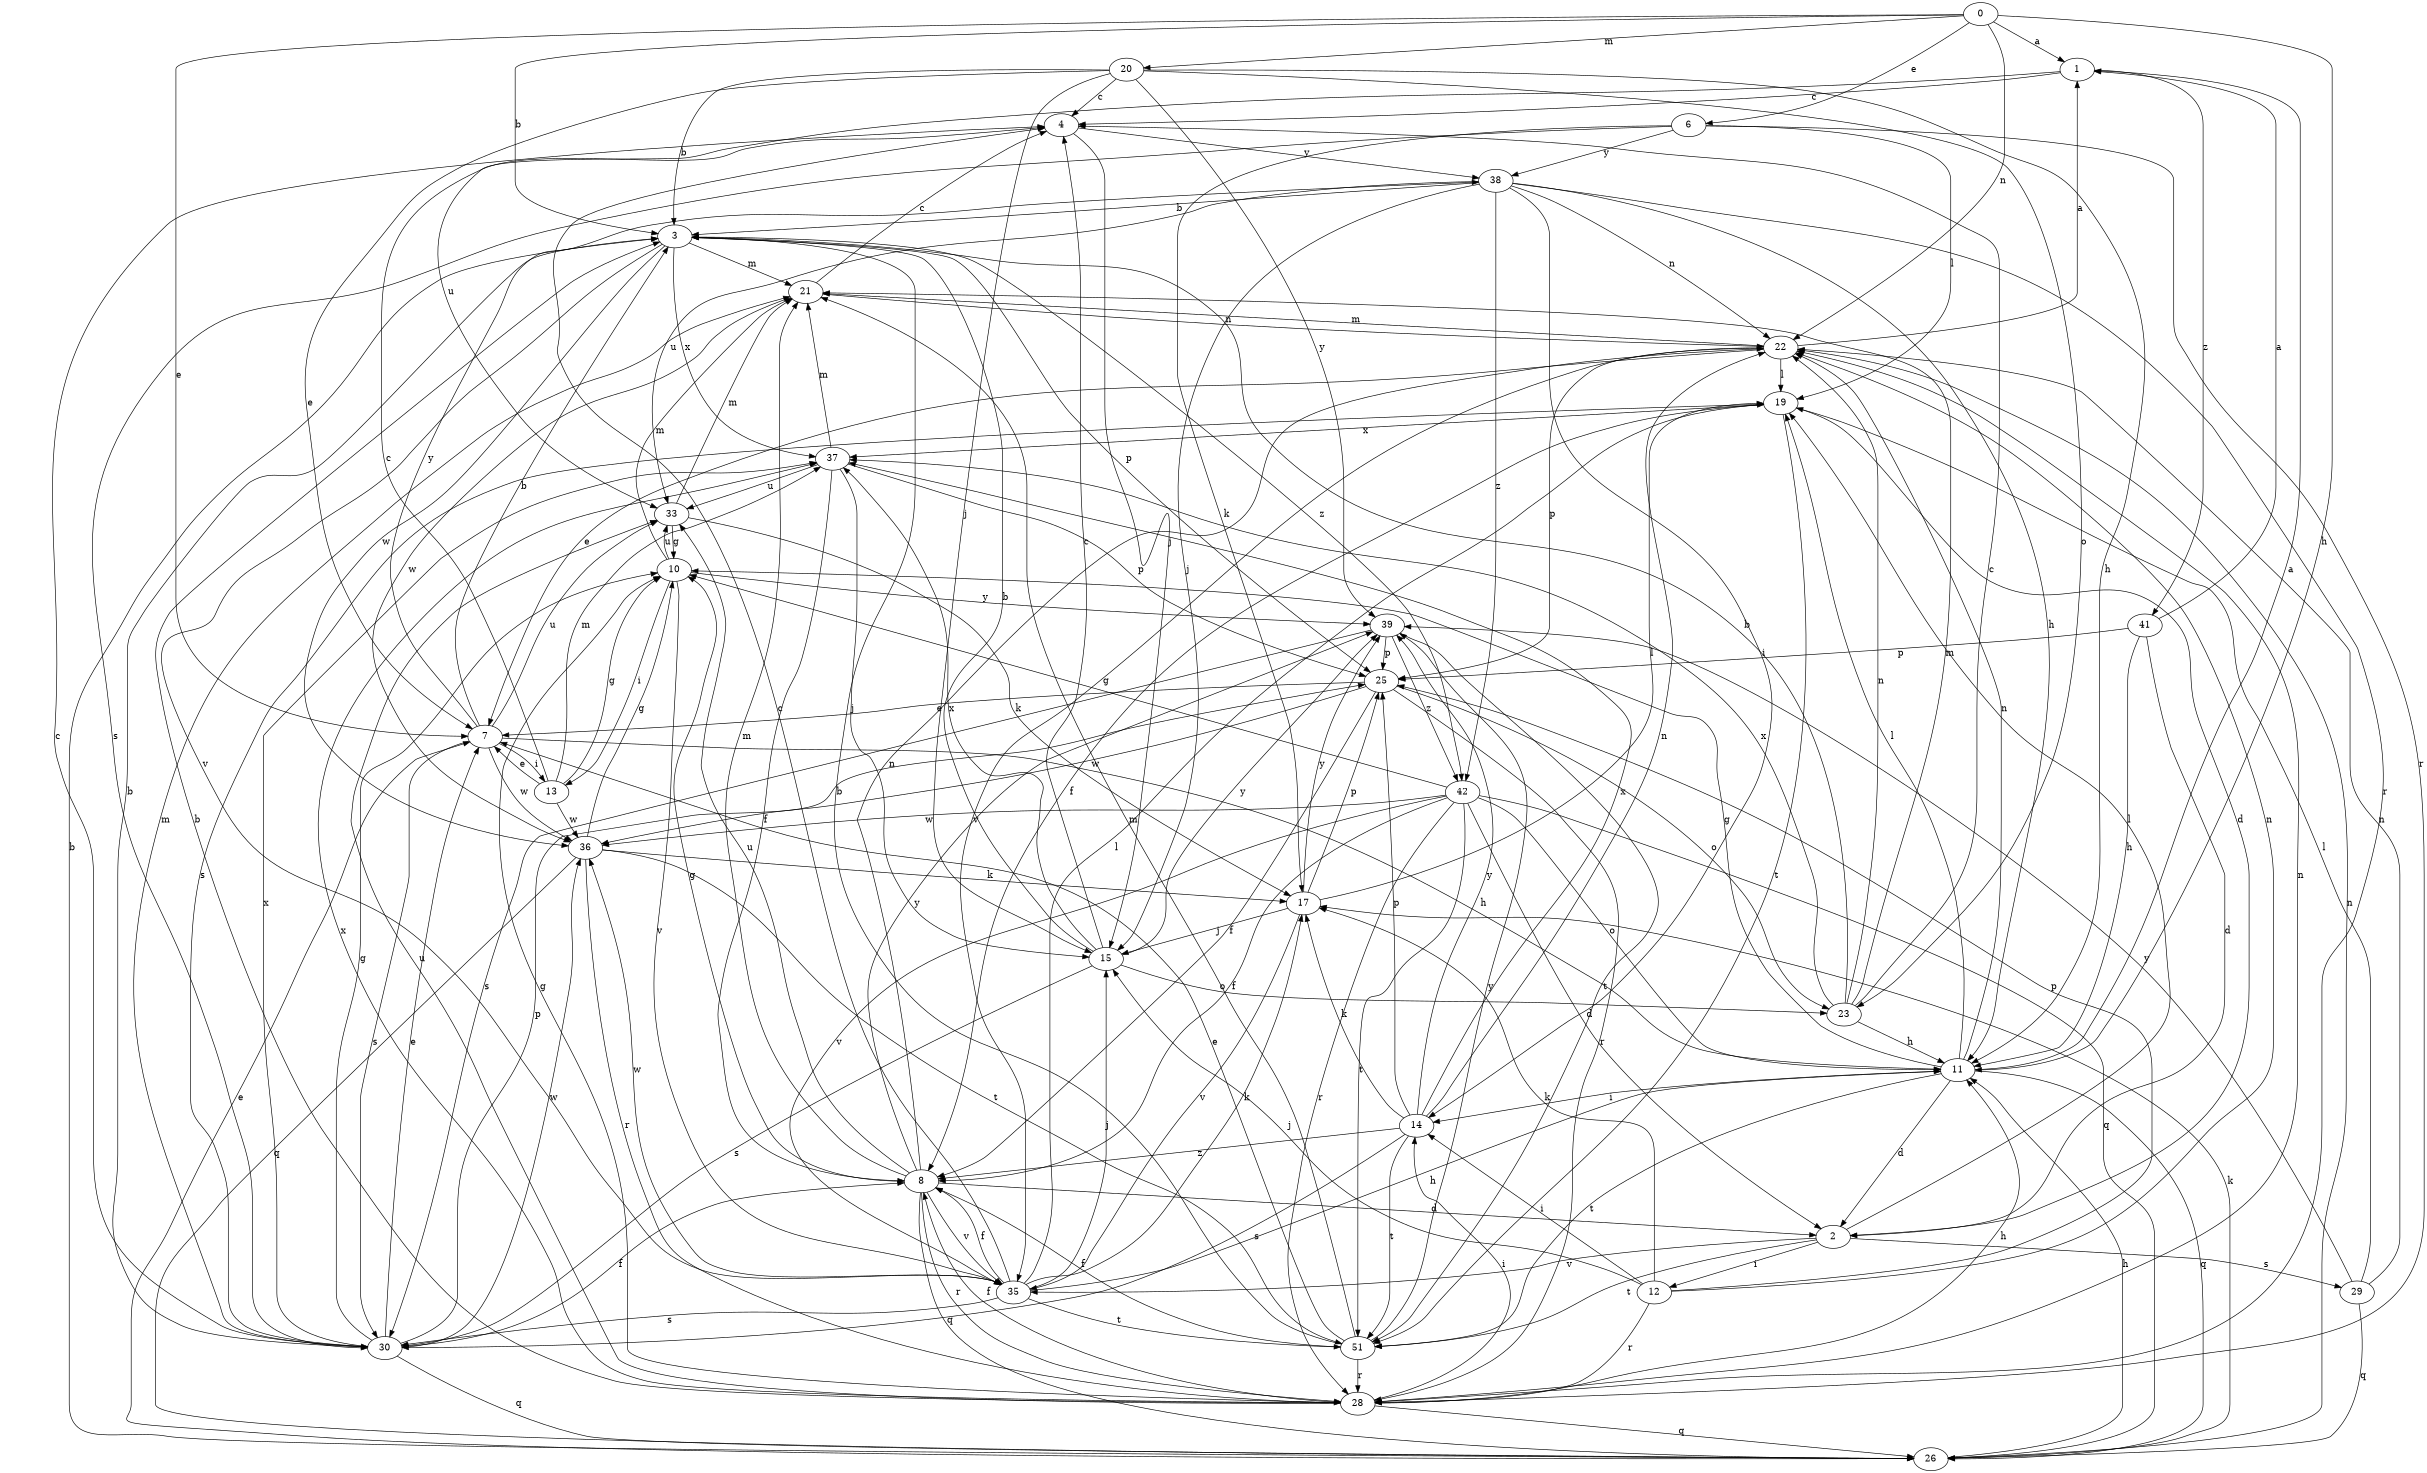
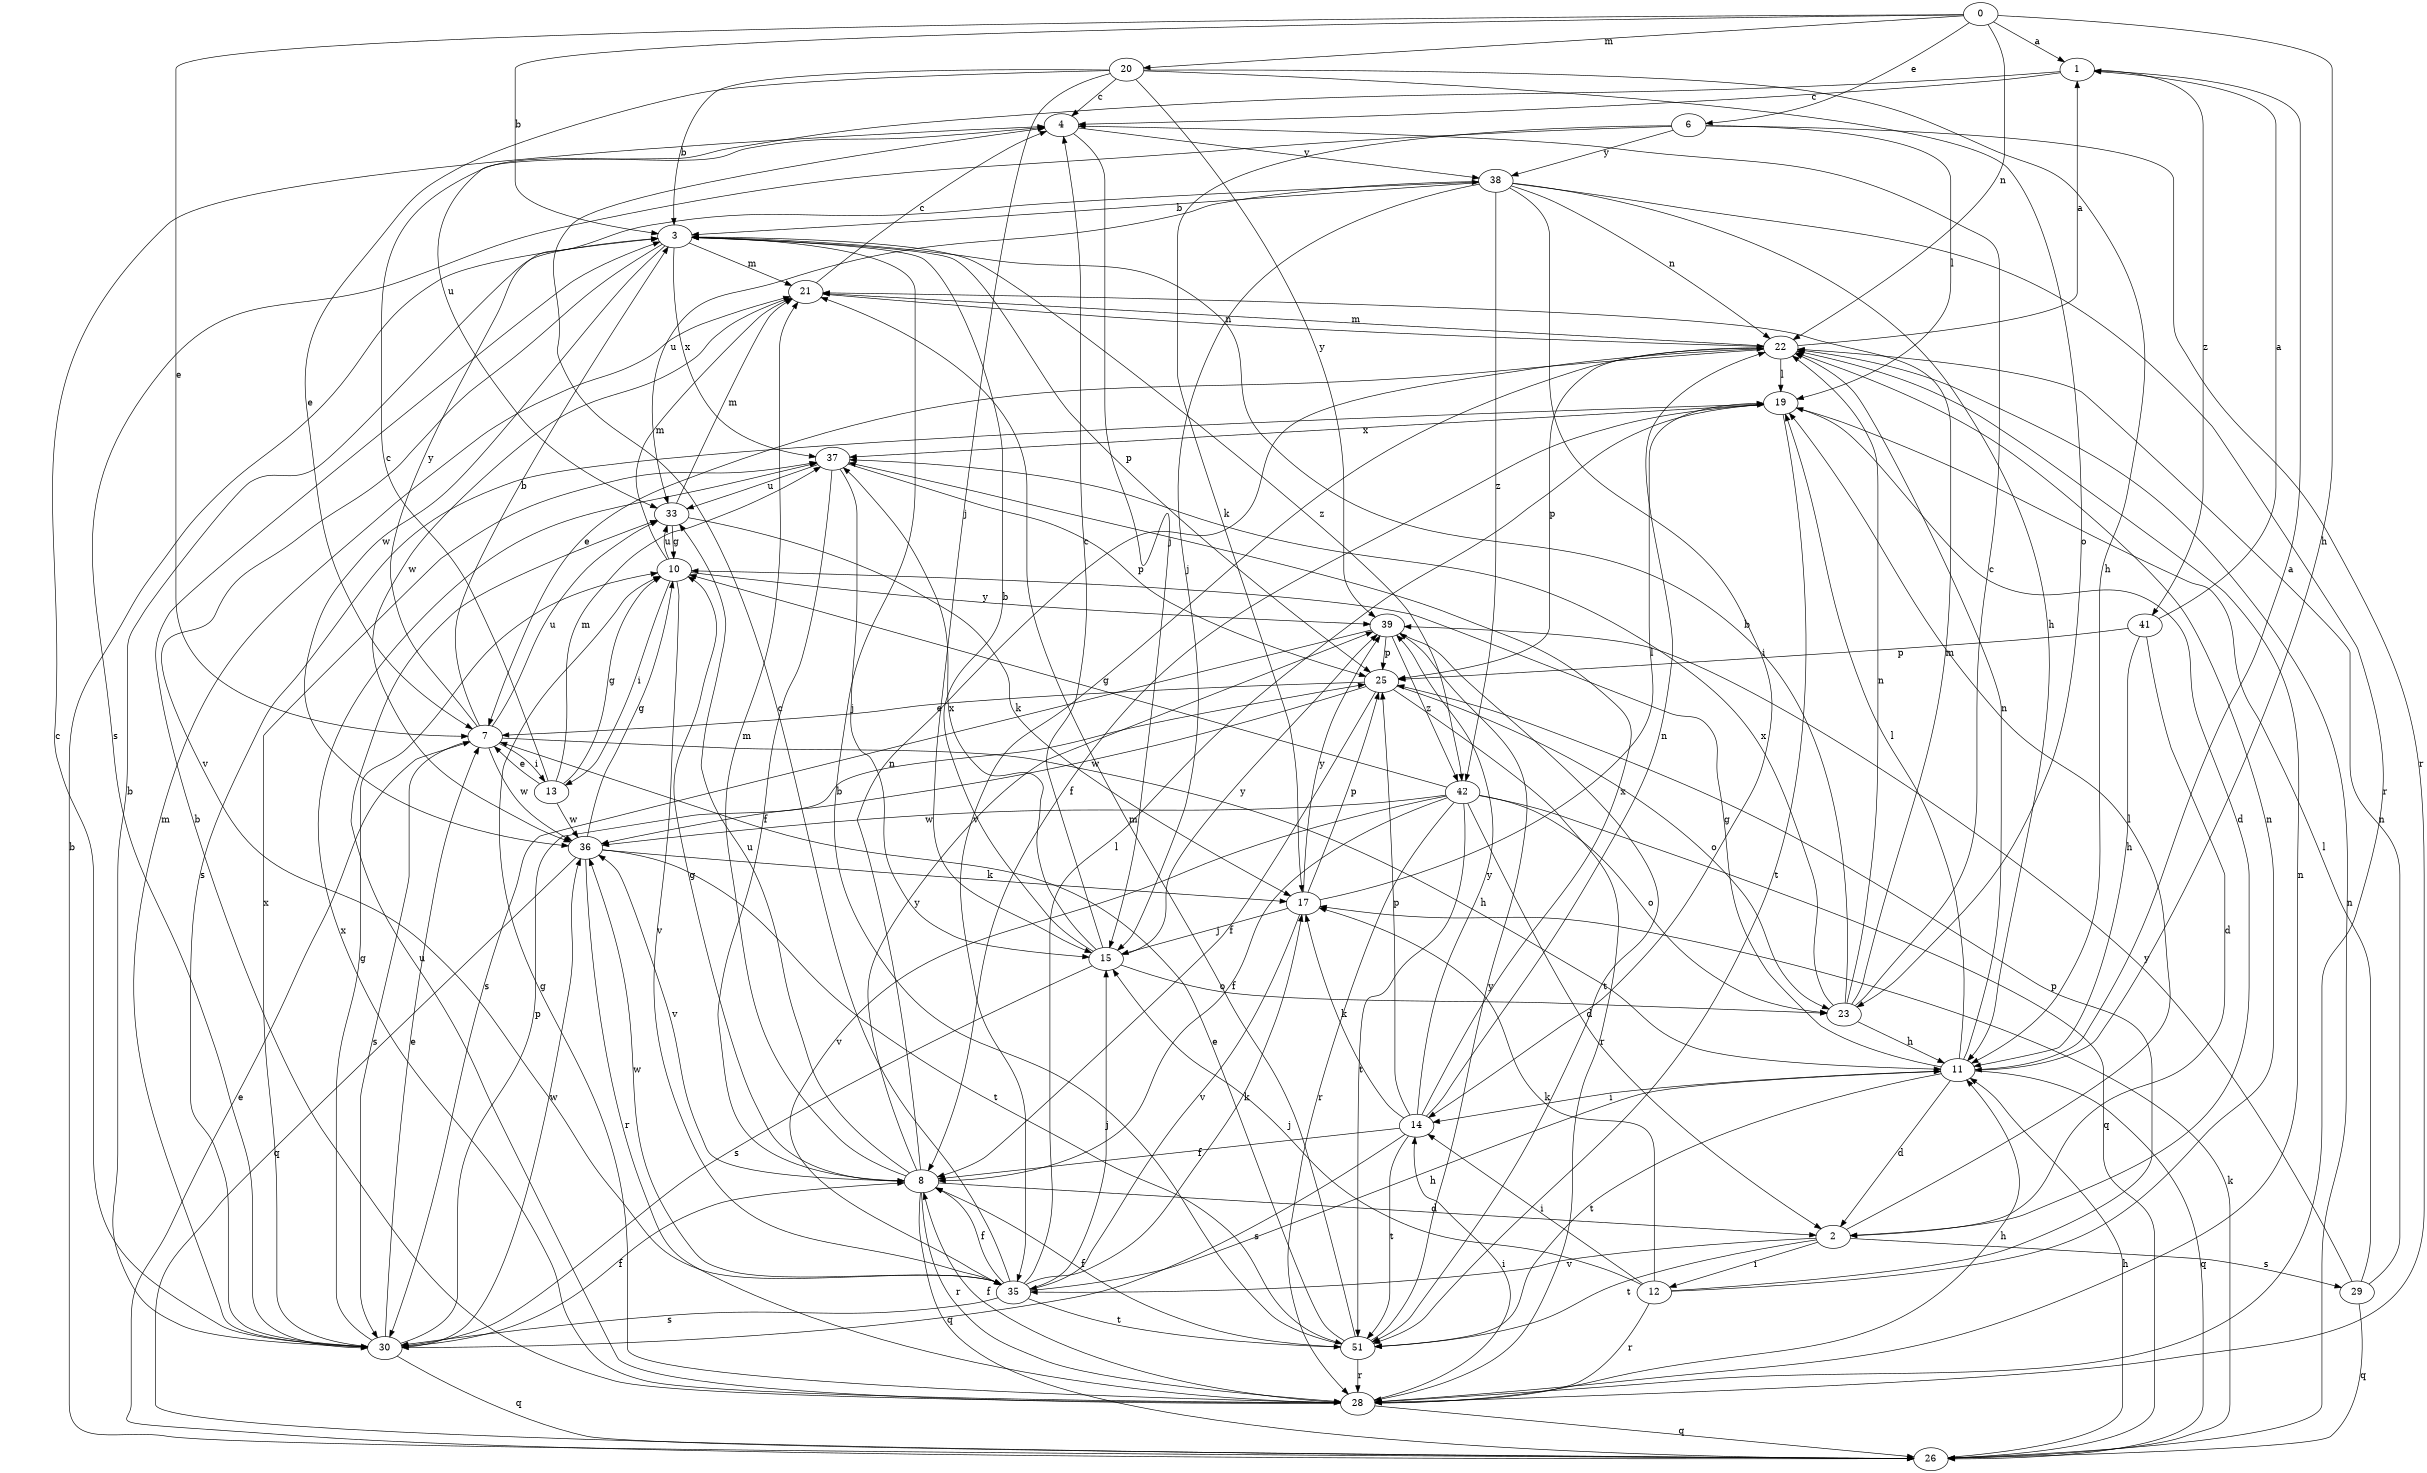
edge "37" -> "21": removed, label "m"
edge "42" -> "11": now "42" -> "23"
edge "14" -> "8": label "z" -> "f"
edge "8" -> "35": now "8" -> "36"
